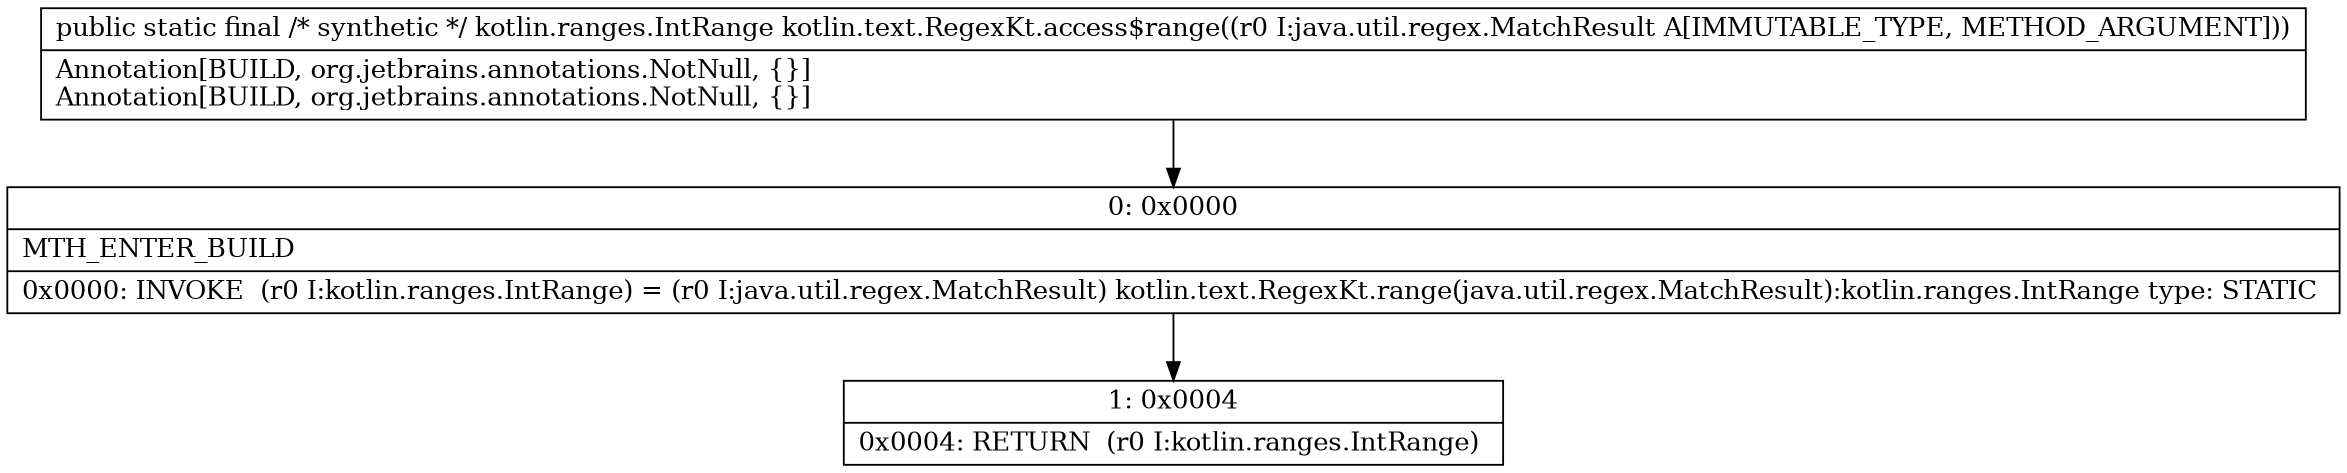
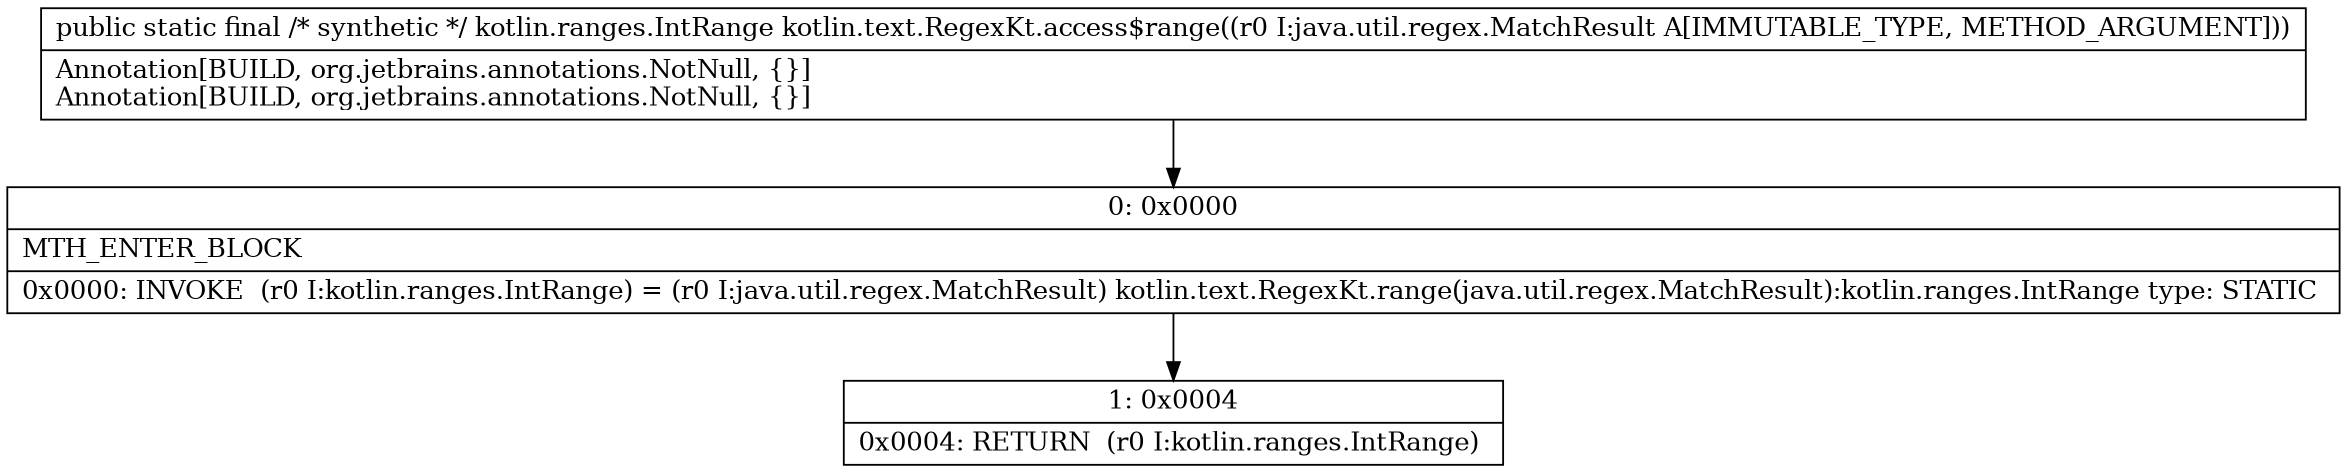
node "0: 0x0000": text "MTH_ENTER_BUILD" -> "MTH_ENTER_BLOCK"
